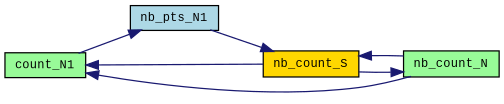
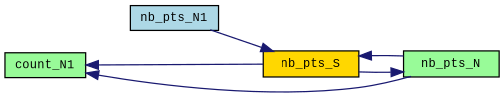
edge "count_N1" -> "nb_pts_N1": removed
node "nb_count_S": label "nb_count_S" -> "nb_pts_S"
node "nb_count_N": label "nb_count_N" -> "nb_pts_N"
